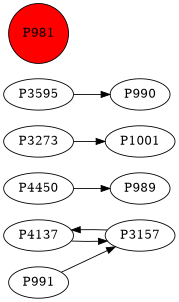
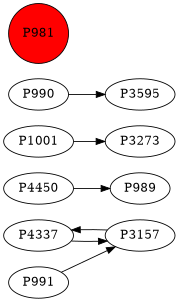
edge "P3595" -> "P990": reversed
edge "P3273" -> "P1001": reversed
node "P4137": label "P4137" -> "P4337"
